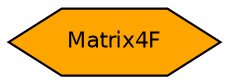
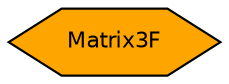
node "Matrix4F": label "Matrix4F" -> "Matrix3F"
